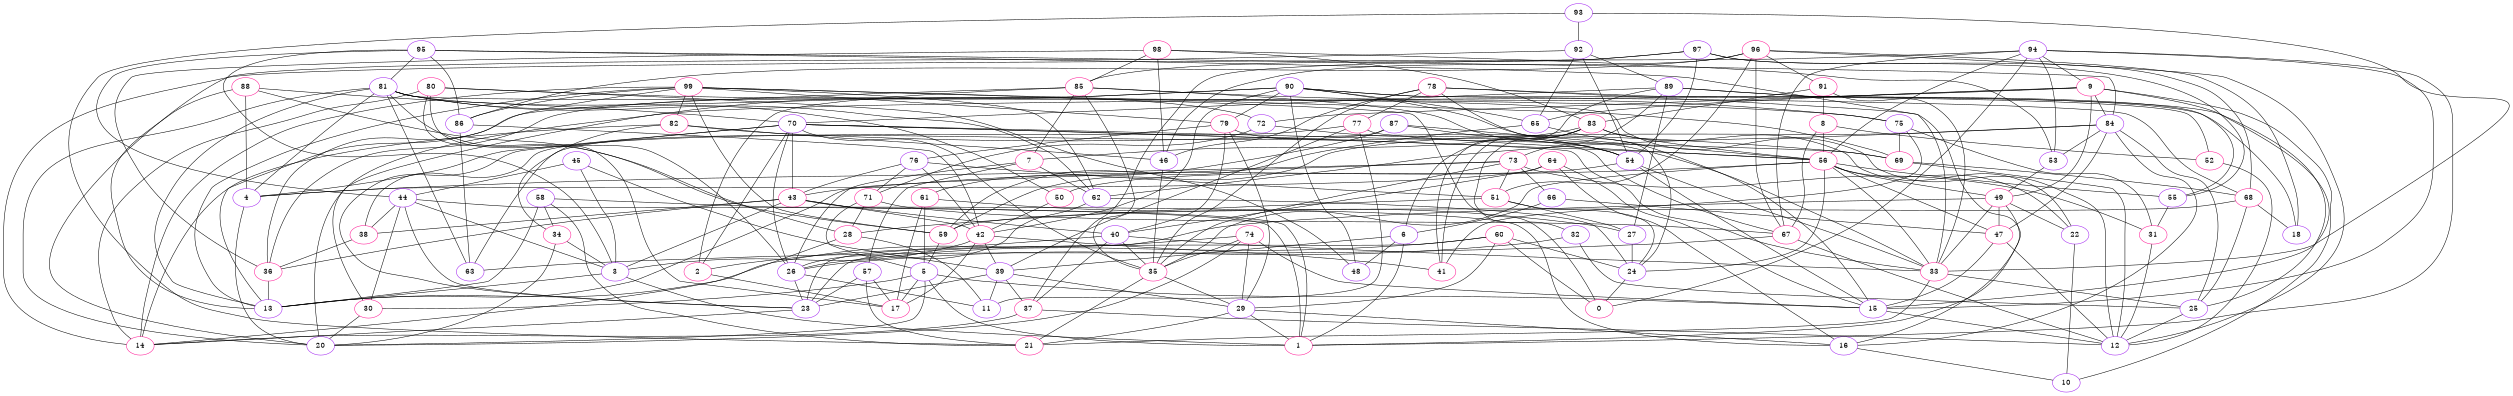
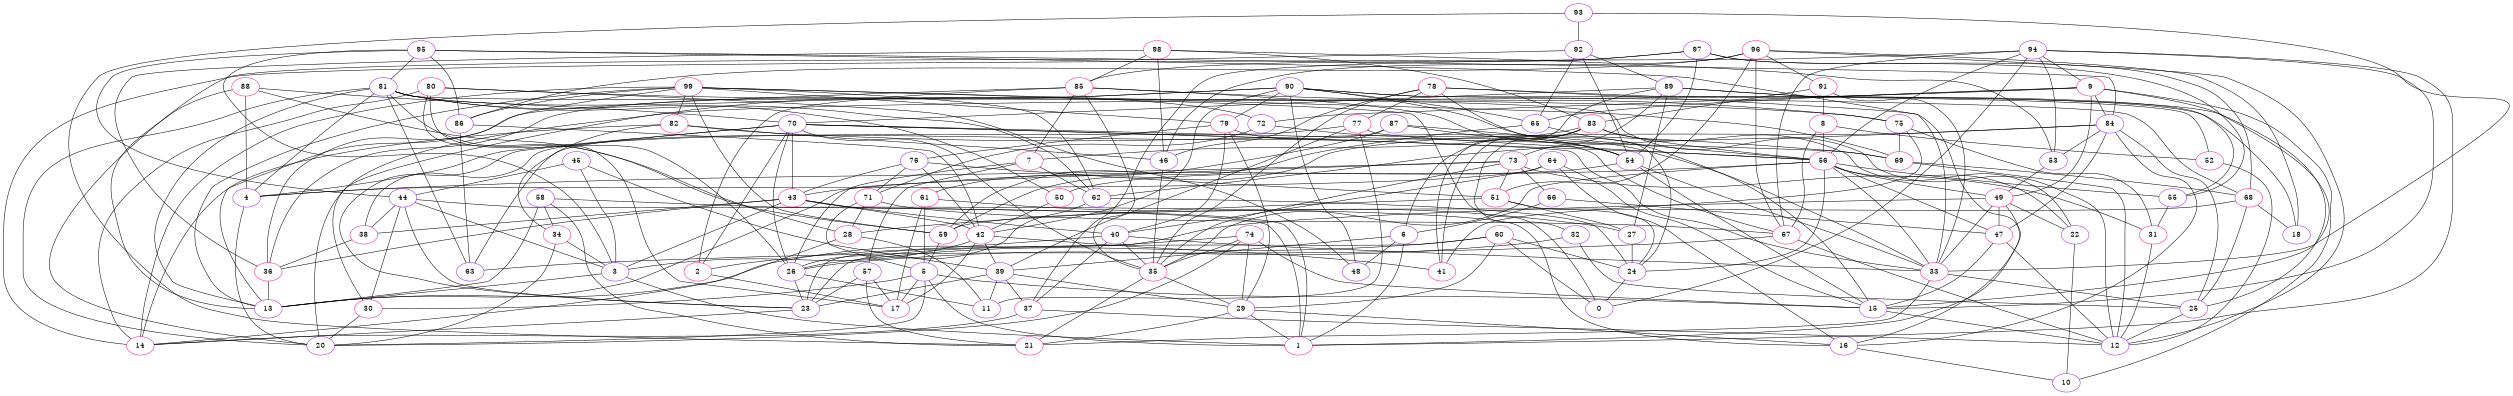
node "64": color deeppink -> purple
node "0": color deeppink -> purple
